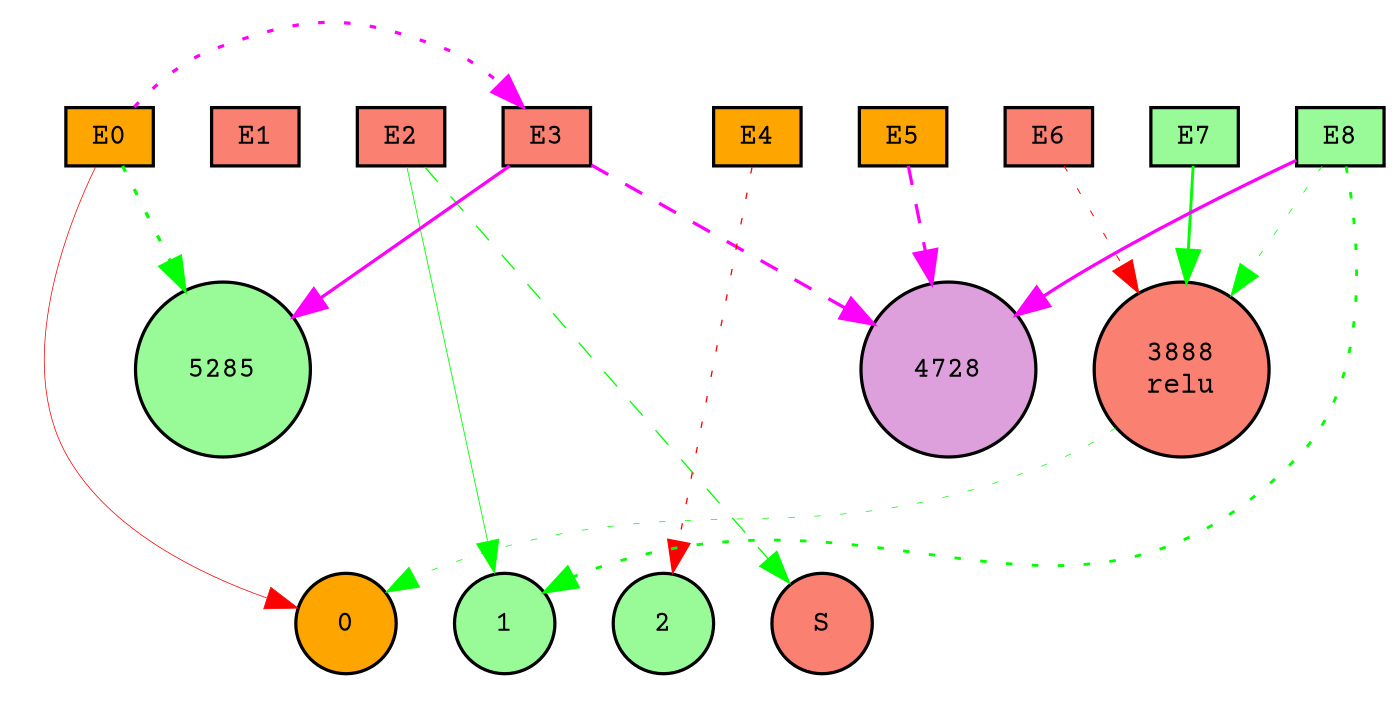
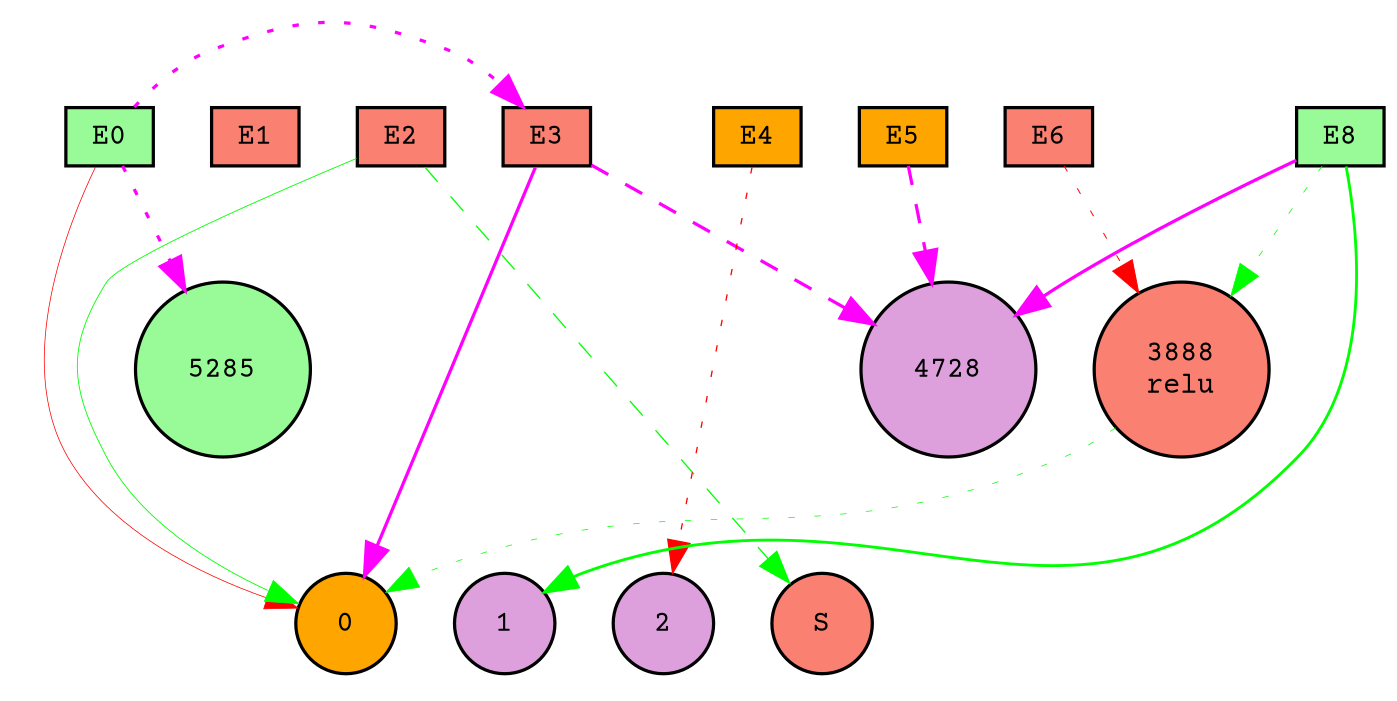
node "E0": fillcolor orange -> palegreen
node "E7": removed
edge "E0" -> "5285": color green -> magenta
edge "E3" -> "5285": now "E3" -> "0"
edge "E2" -> "1": now "E2" -> "0"
edge "E8" -> "1": style dotted -> solid
node "1": fillcolor palegreen -> plum
node "2": fillcolor palegreen -> plum
